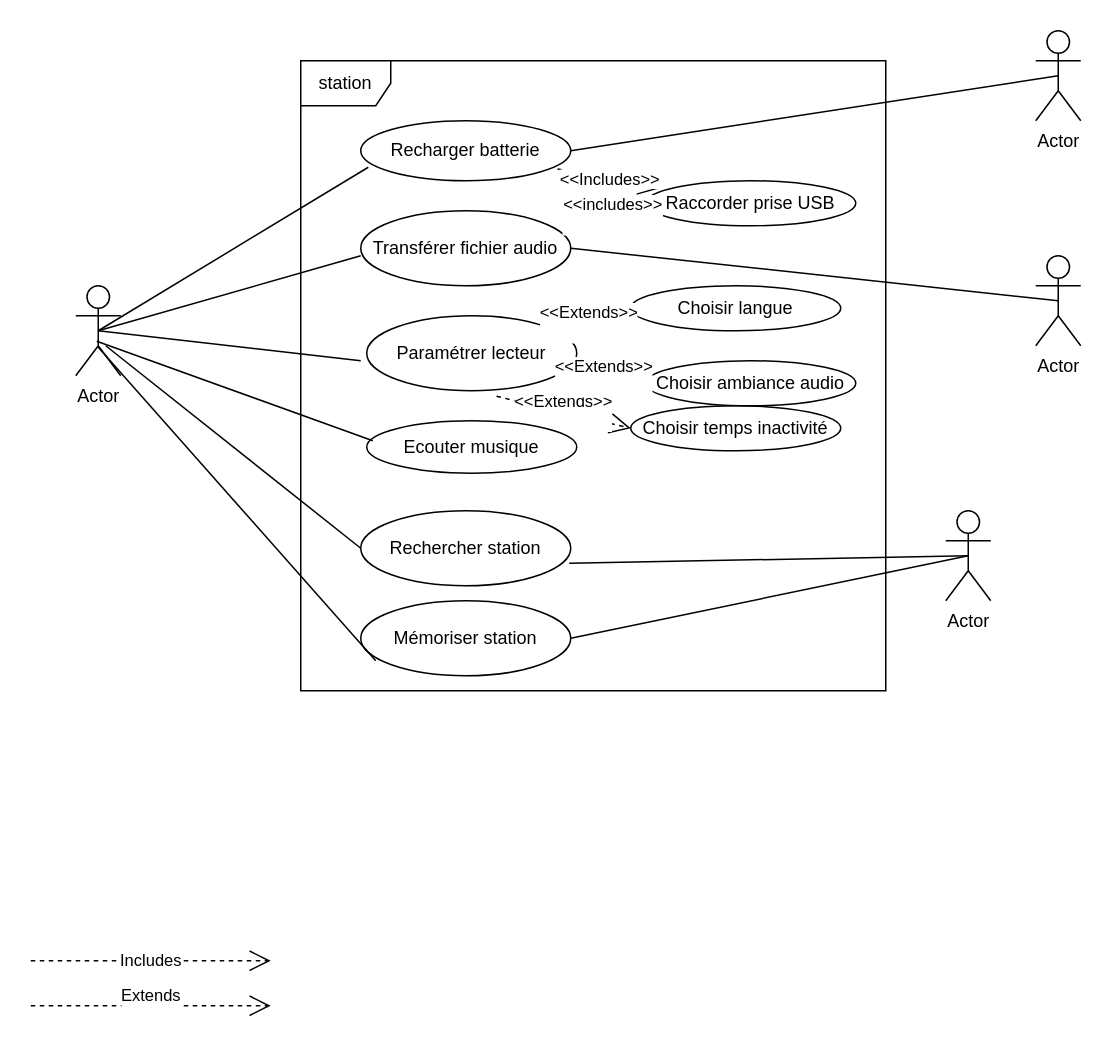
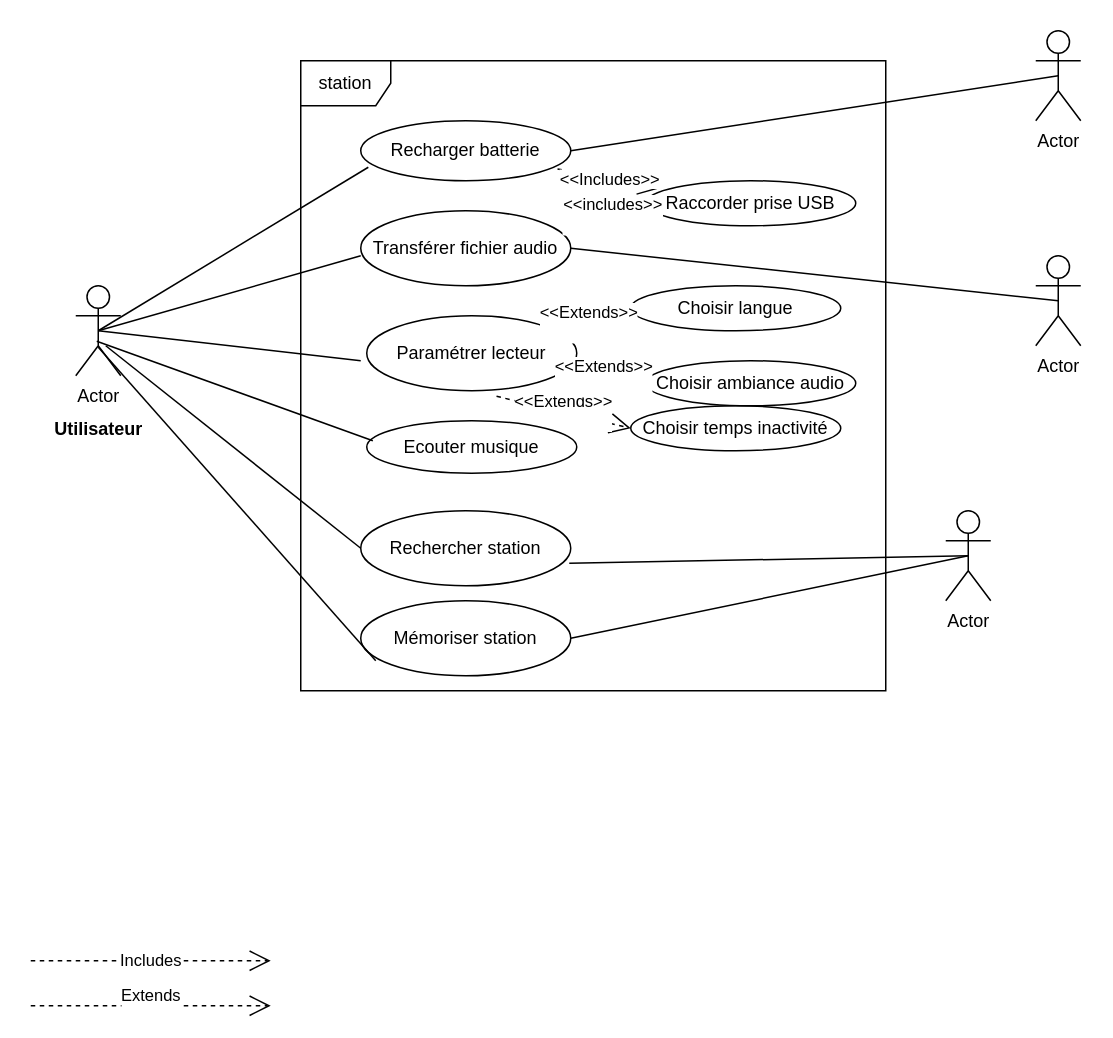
node "Utilisateur": added
